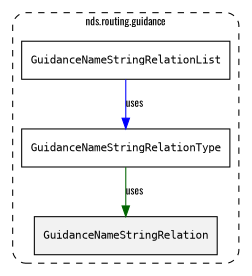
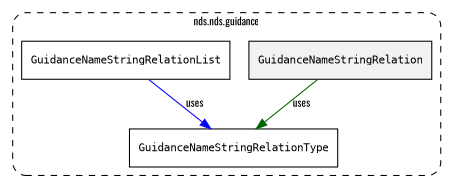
cluster "nds.routing.guidance": label "nds.routing.guidance" -> "nds.nds.guidance"
edge "GuidanceNameStringRelationType" -> "GuidanceNameStringRelation": reversed
